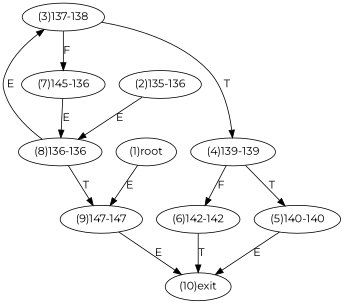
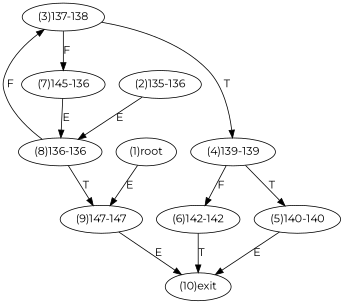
edge "(8)136-136" -> "(3)137-138": label "E" -> "F"
